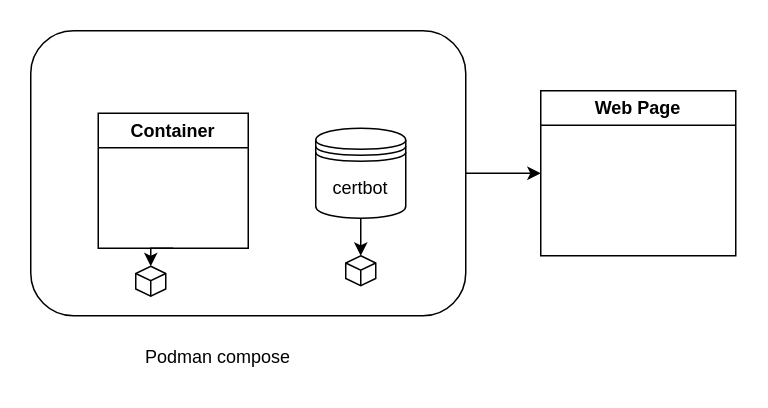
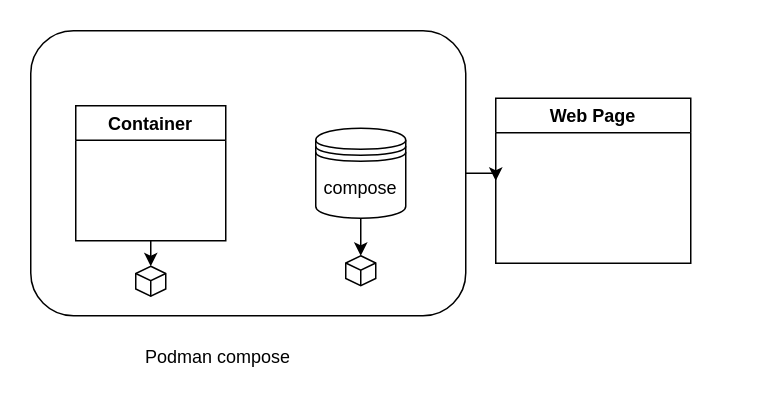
node "Web Page": moved (638, 173) -> (593, 181)
node "Container": moved (173, 181) -> (151, 173)
node "certbot": label "certbot" -> "compose"
